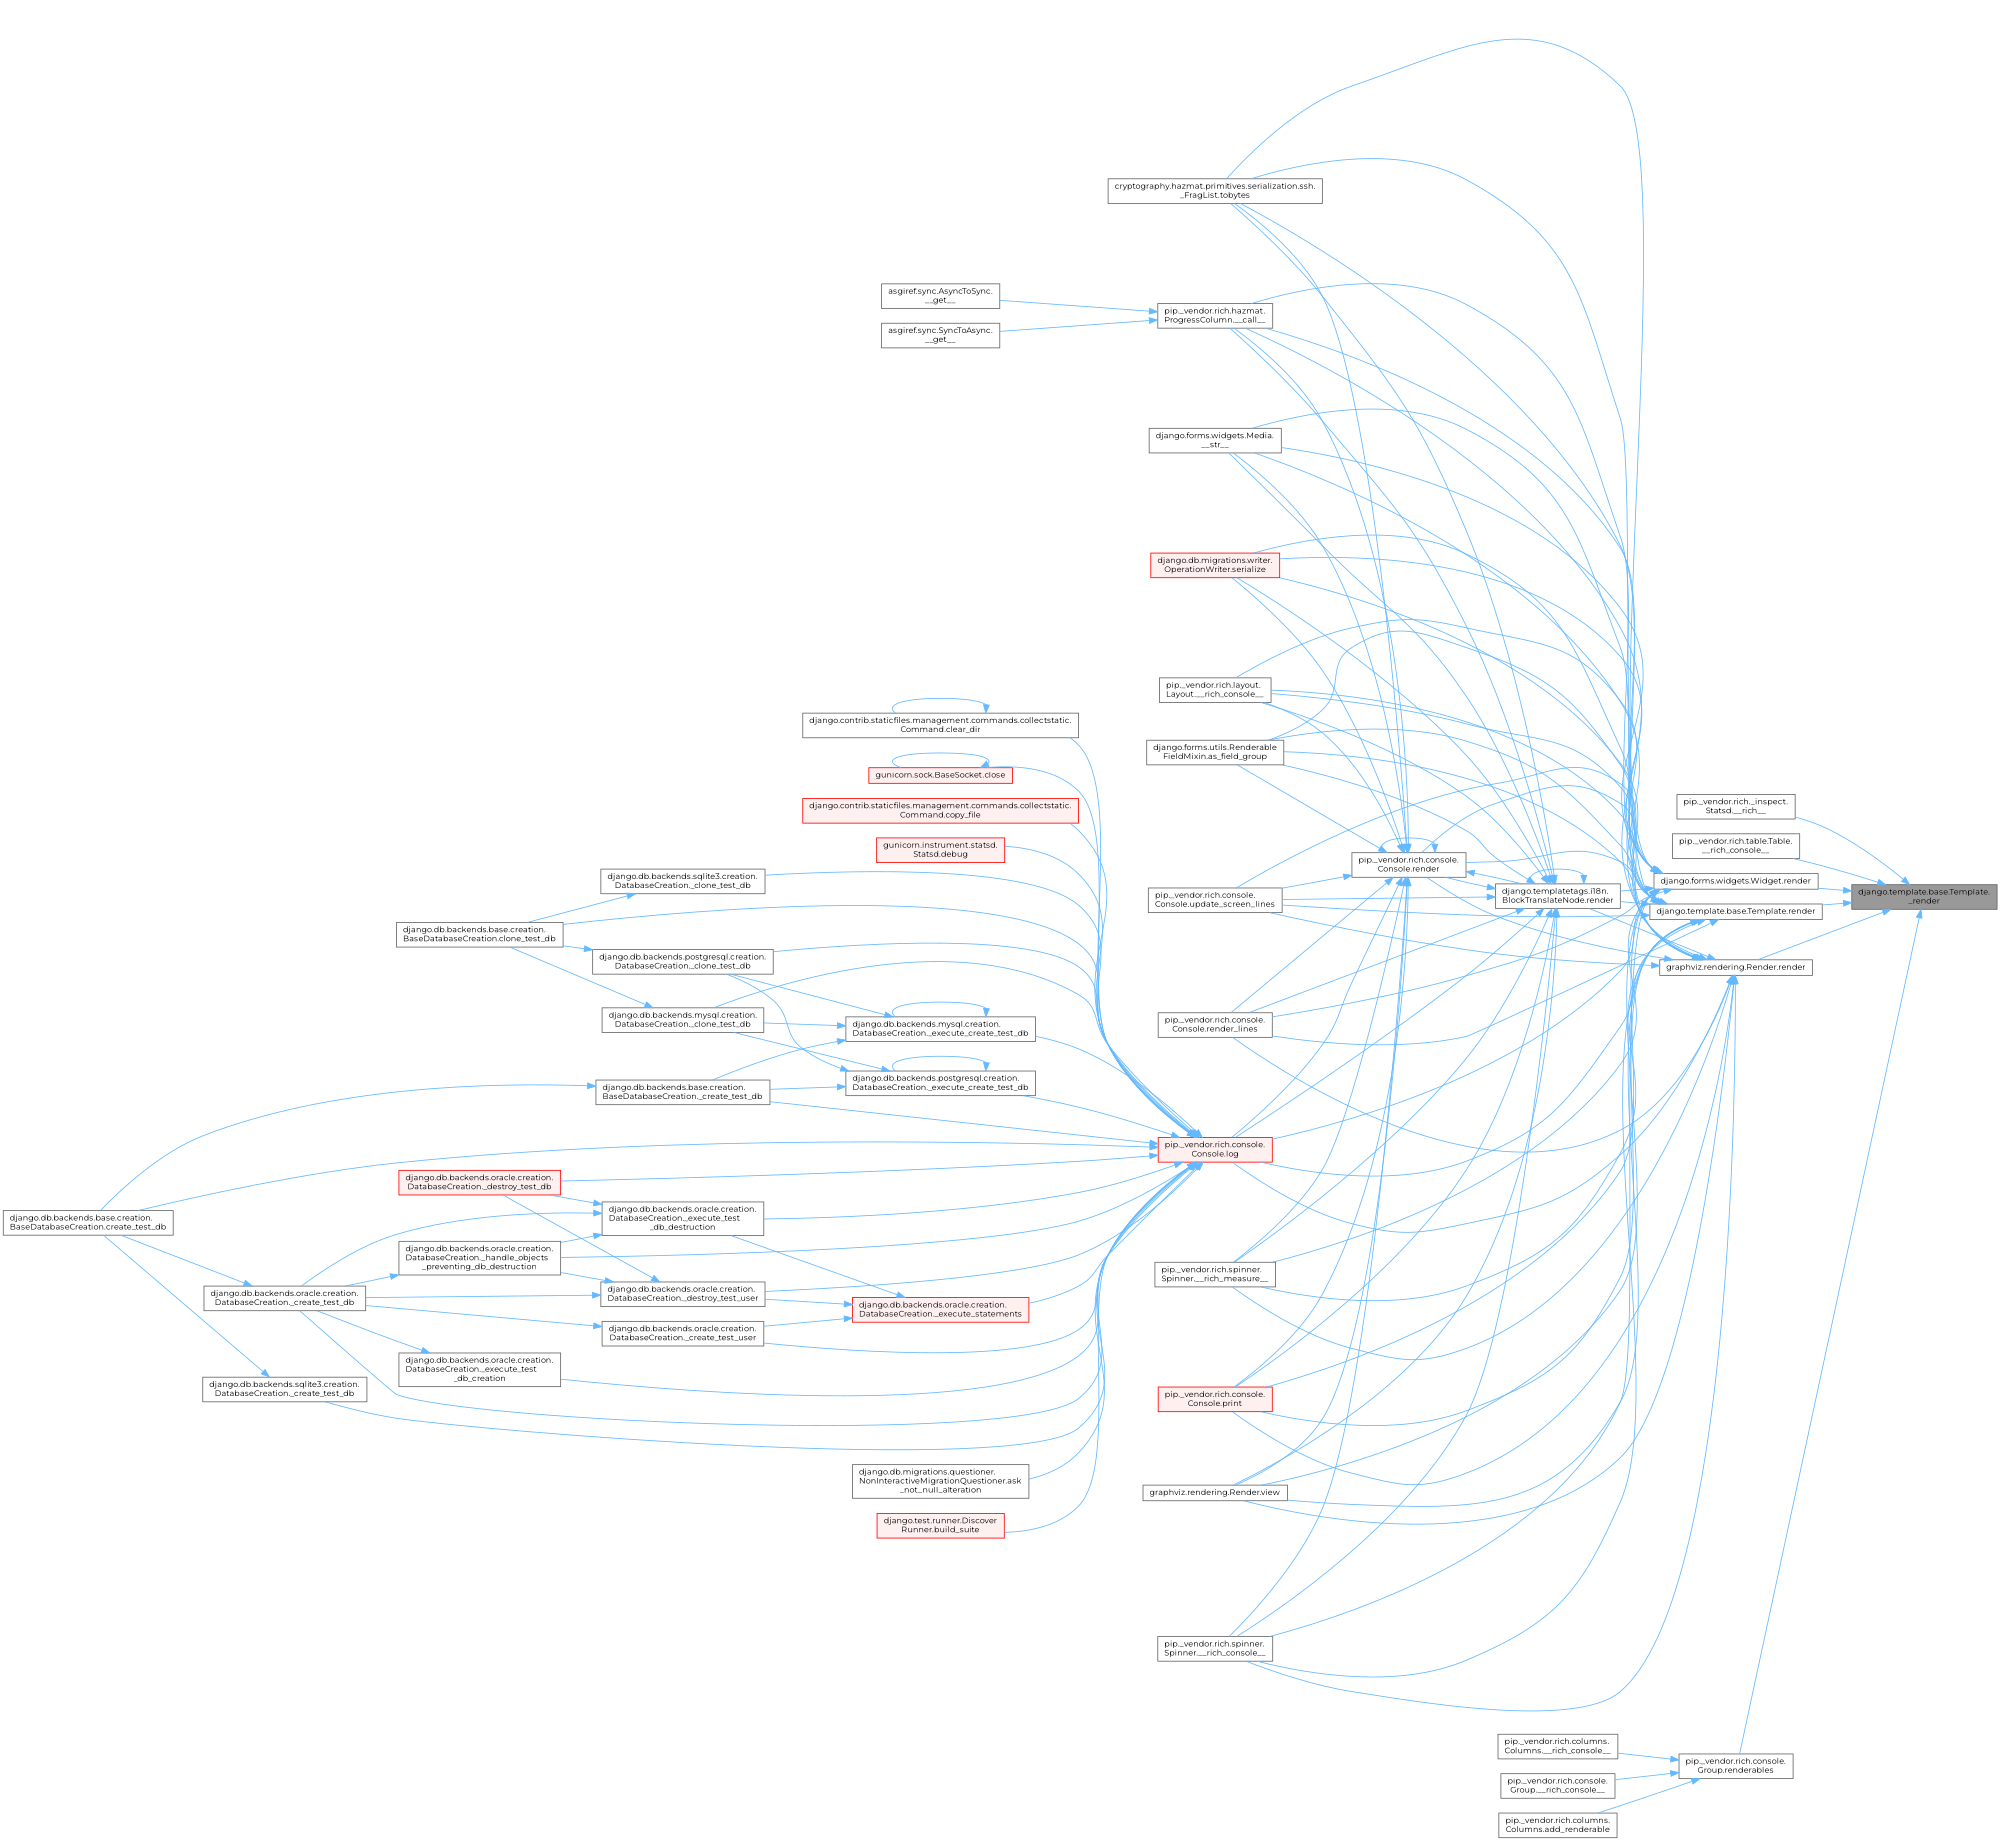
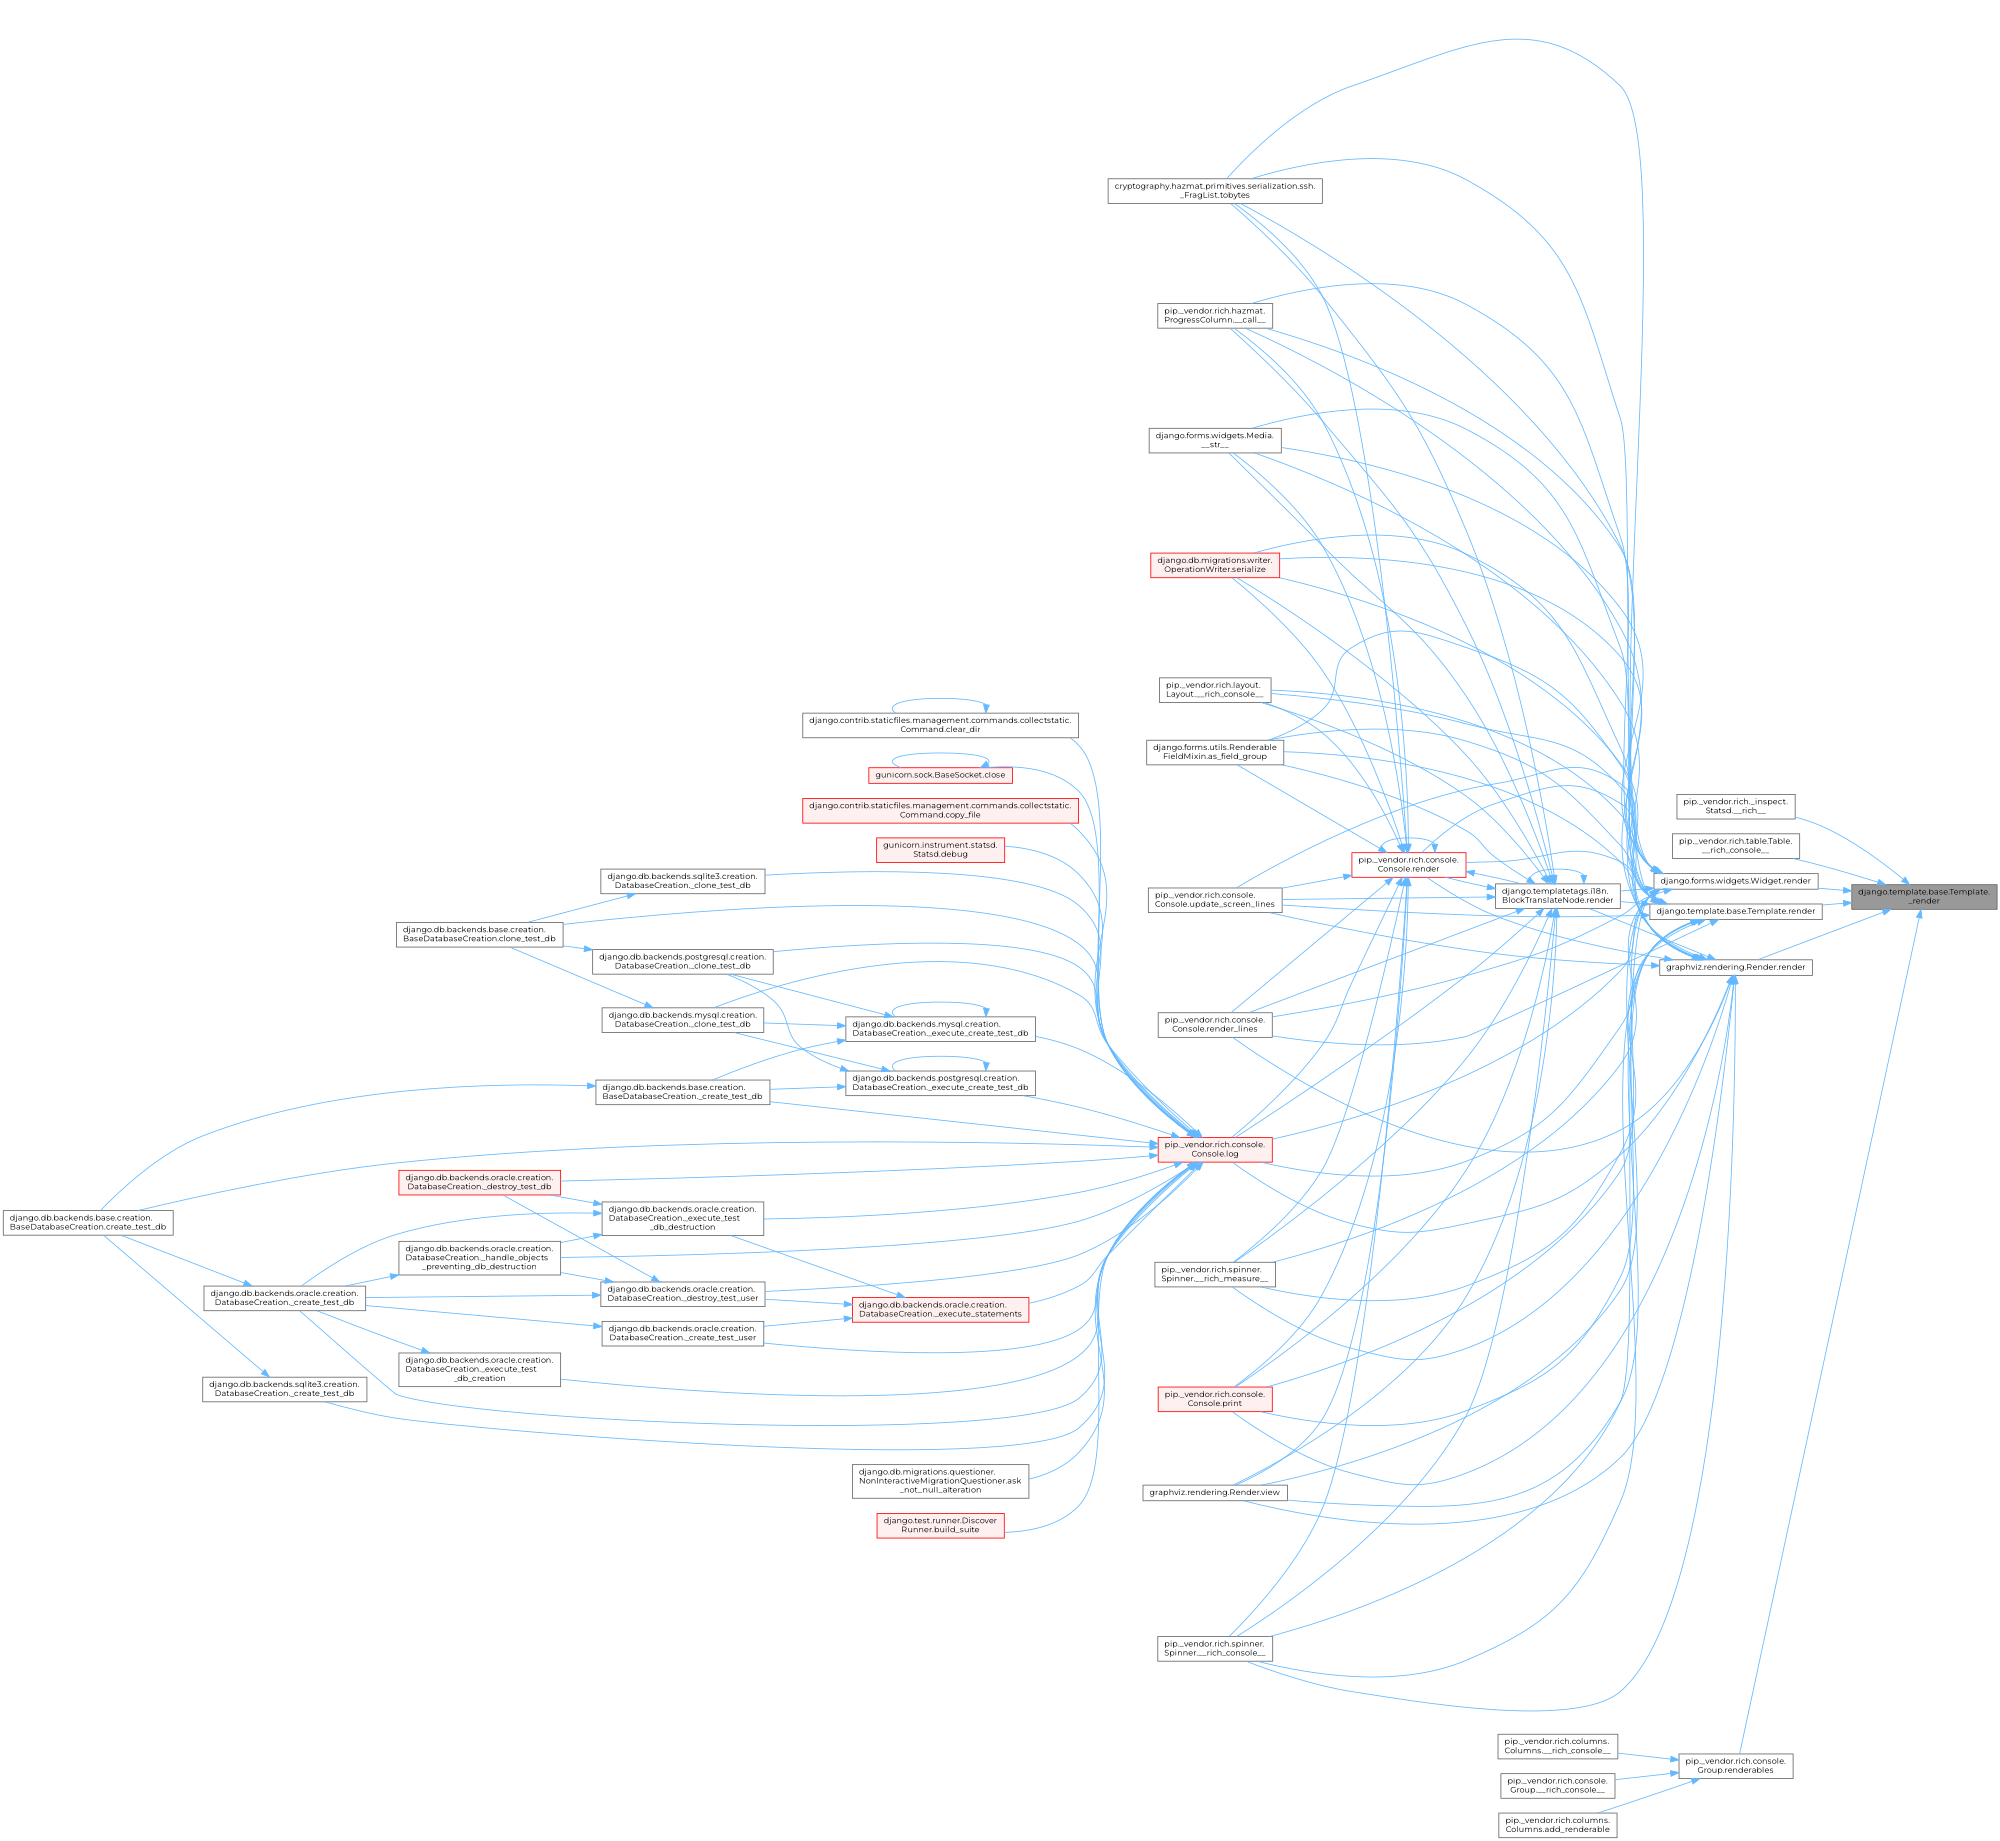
node "asgiref.sync.AsyncToSync. __get__": removed
node "asgiref.sync.SyncToAsync. __get__": removed
edge "pip._vendor.rich.layout. Layout.__rich_console__" -> "django.forms.widgets.Widget.render": removed
node "pip._vendor.rich.console. Console.render": color grey40 -> red
